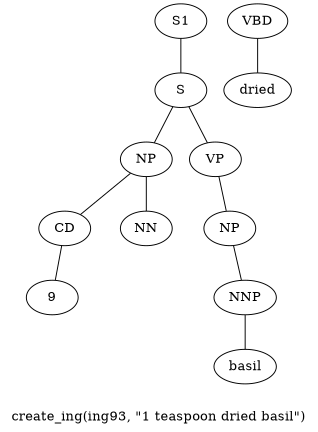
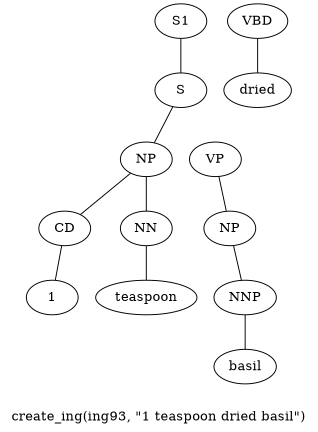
edge "S" -- "VP": removed
node "9": label "9" -> "1"
node "teaspoon": added
